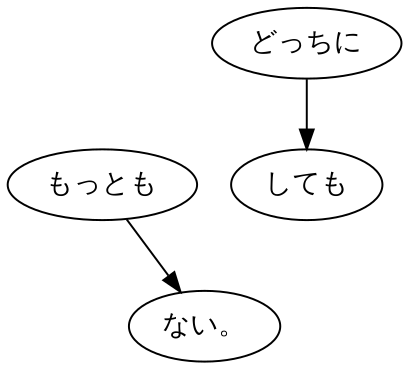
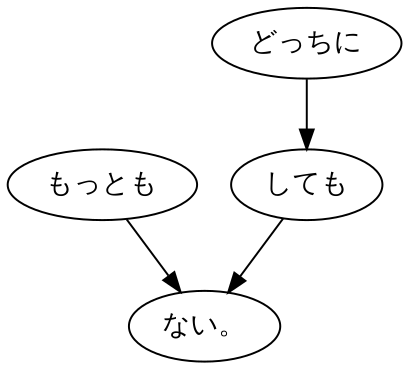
edge "しても" -> "ない。": added
